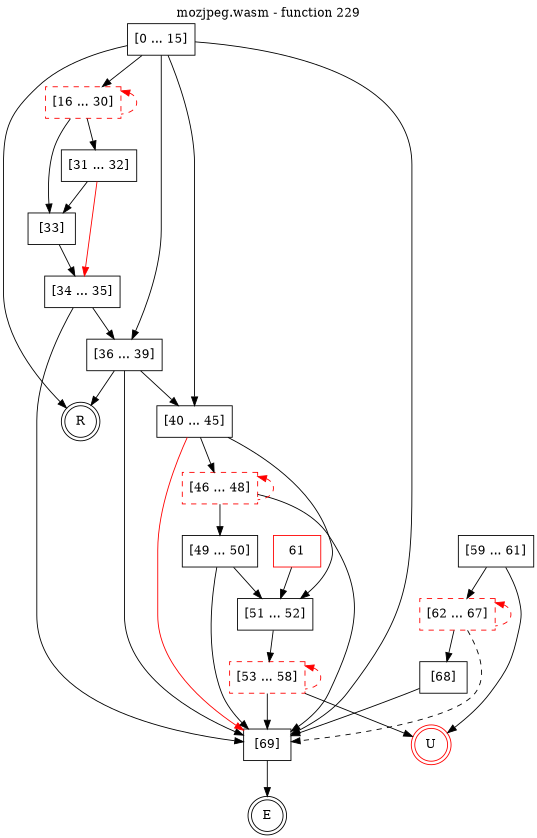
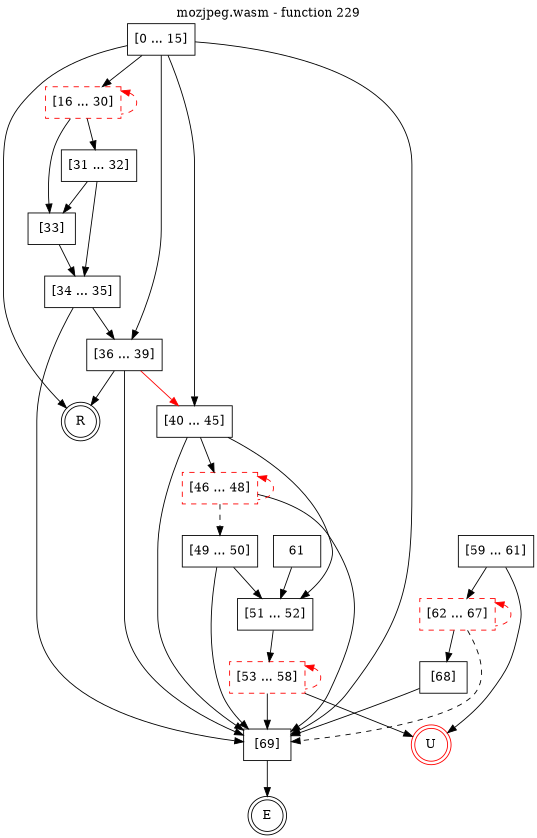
edge "[31 ... 32]" -> "[34 ... 35]": color red -> black
edge "[36 ... 39]" -> "[40 ... 45]": color black -> red
edge "[46 ... 48]" -> "[49 ... 50]": style solid -> dashed
node "61": color red -> black
edge "[40 ... 45]" -> "[69]": color red -> black
